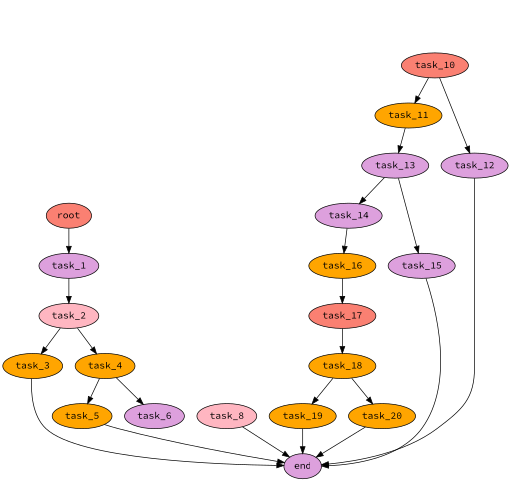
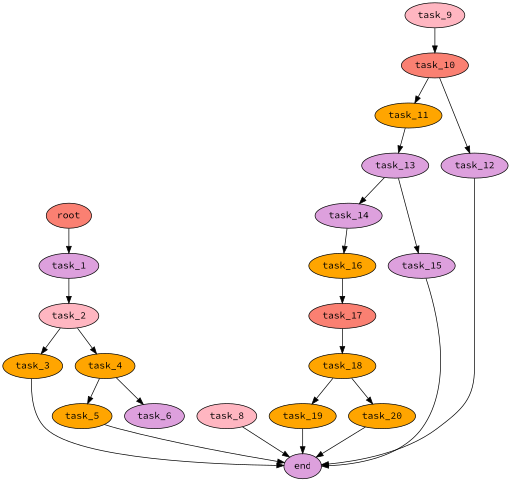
node "task_9": added
